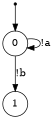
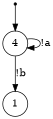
node "0": label "0" -> "4"
